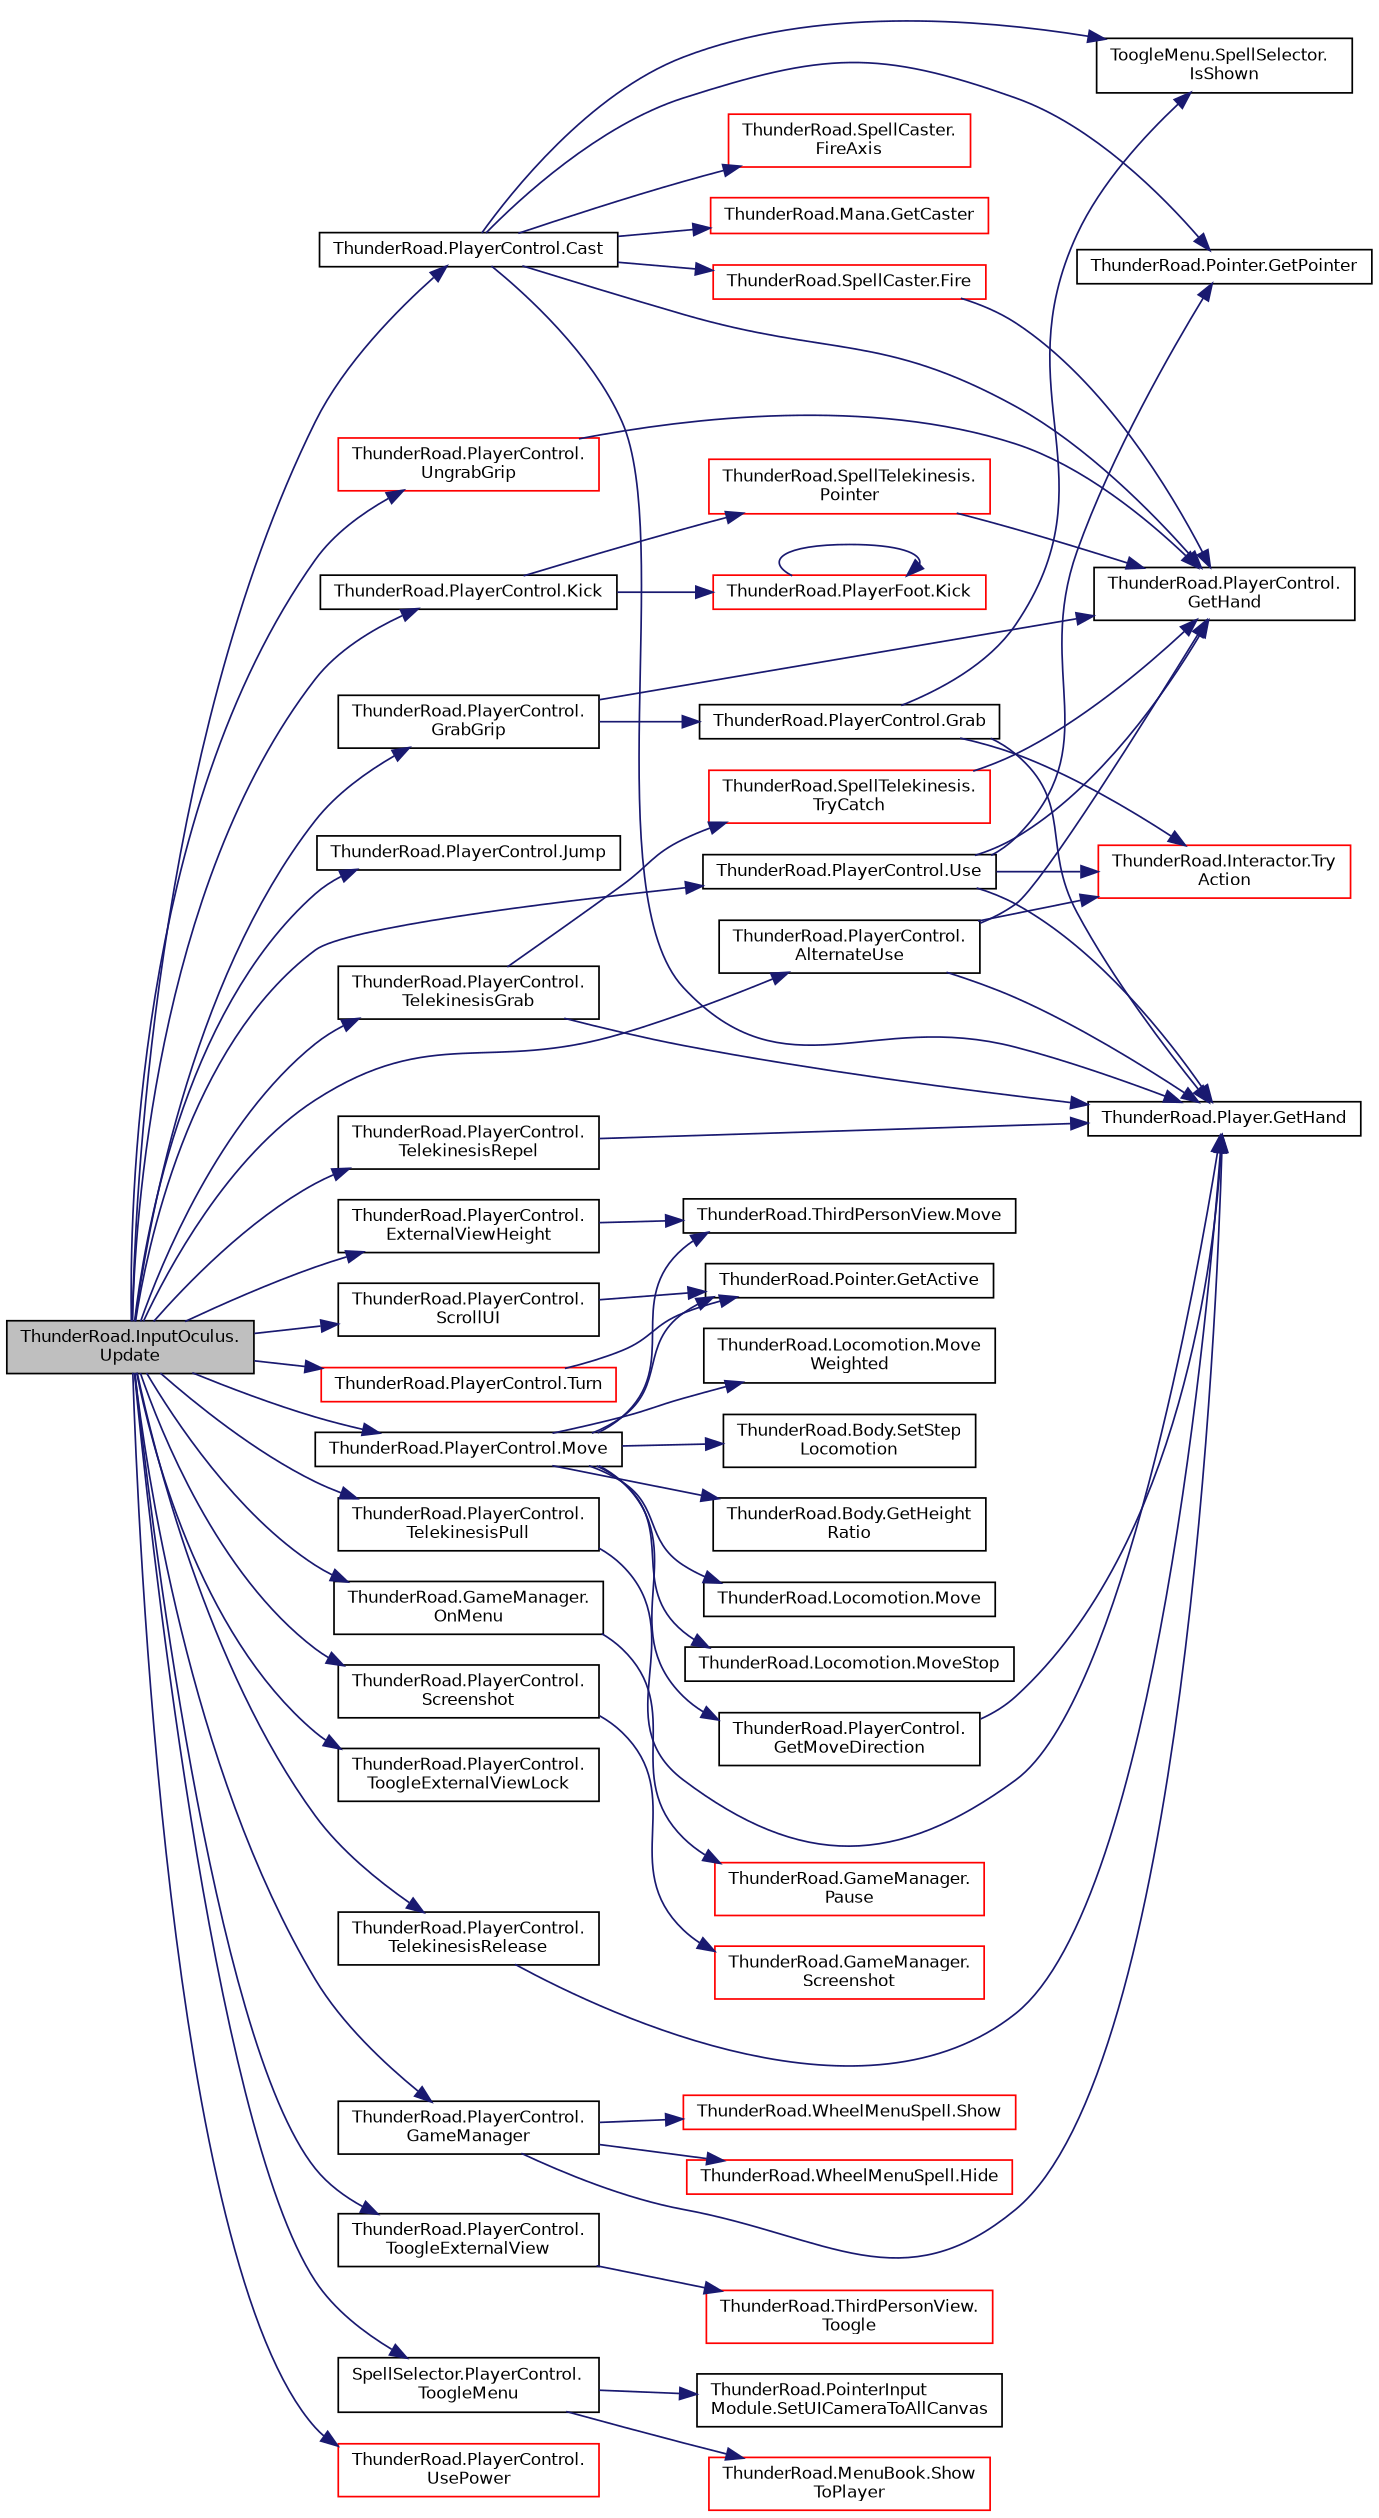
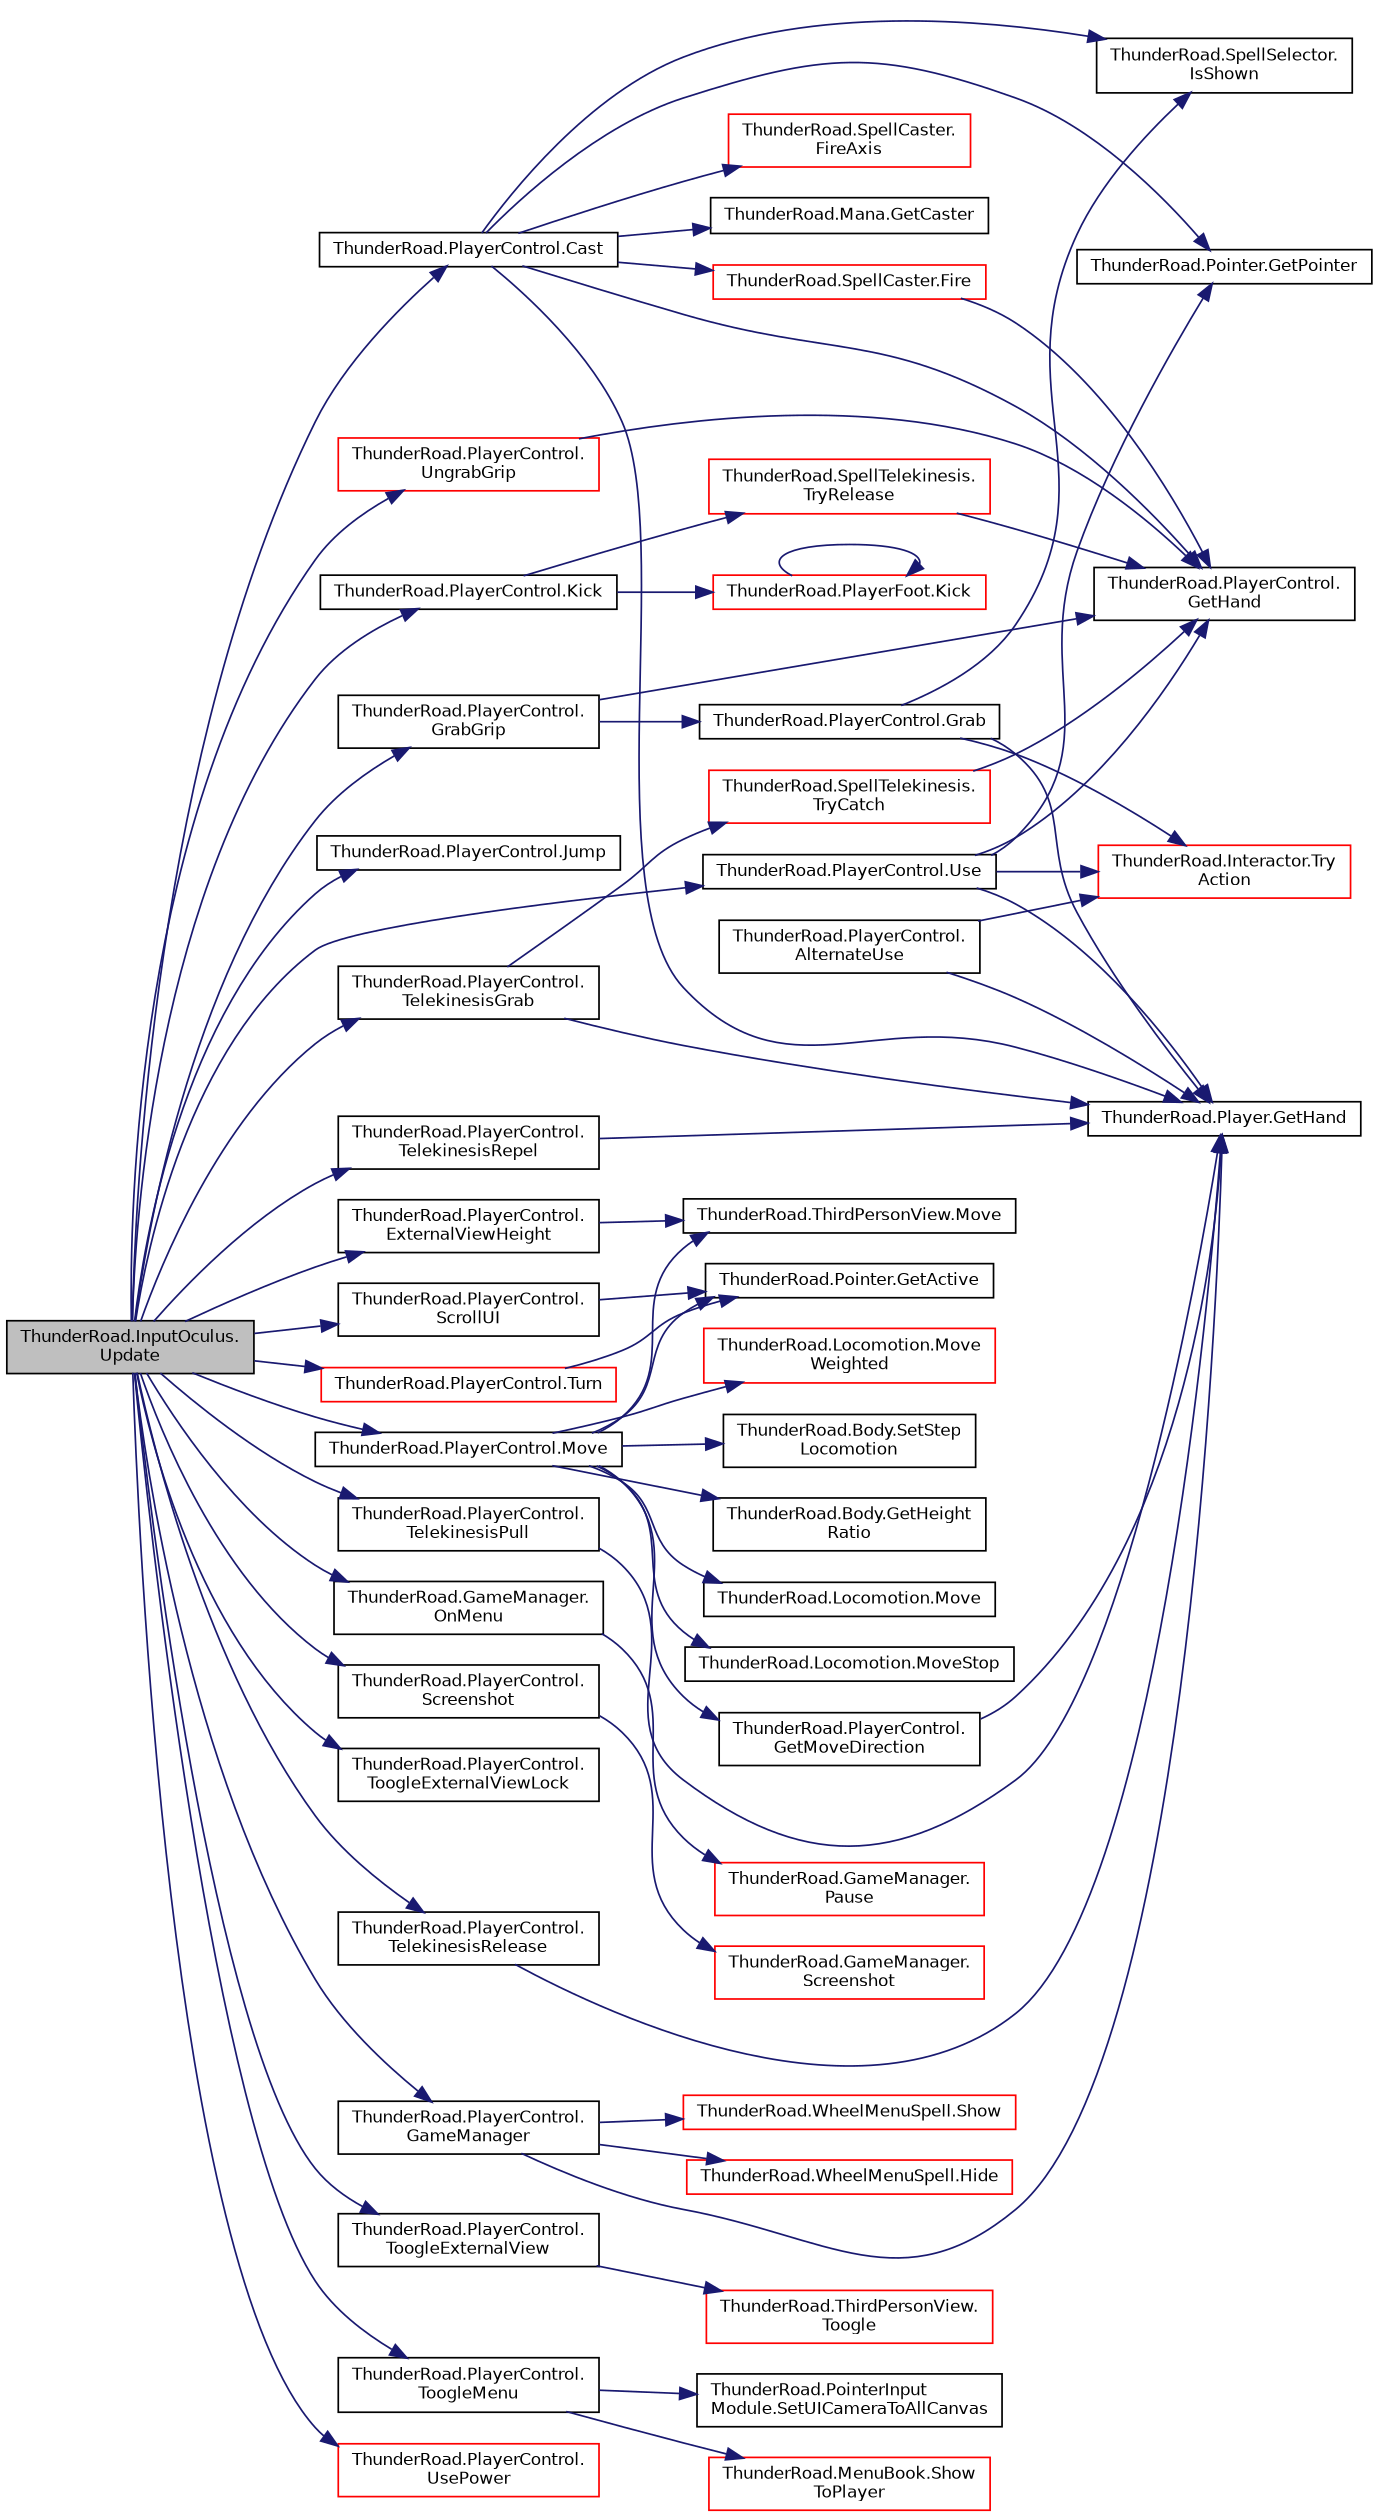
node "ToogleMenu.SpellSelector. IsShown": label "ToogleMenu.SpellSelector. IsShown" -> "ThunderRoad.SpellSelector. IsShown"
node "ThunderRoad.Mana.GetCaster": color red -> black
node "ThunderRoad.SpellTelekinesis. Pointer": label "ThunderRoad.SpellTelekinesis. Pointer" -> "ThunderRoad.SpellTelekinesis. TryRelease"
edge "ThunderRoad.PlayerControl. AlternateUse" -> "ThunderRoad.PlayerControl. GetHand": removed
edge "ThunderRoad.InputOculus. Update" -> "ThunderRoad.PlayerControl. AlternateUse": removed
node "ThunderRoad.Locomotion.Move Weighted": color black -> red
node "SpellSelector.PlayerControl. ToogleMenu": label "SpellSelector.PlayerControl. ToogleMenu" -> "ThunderRoad.PlayerControl. ToogleMenu"
